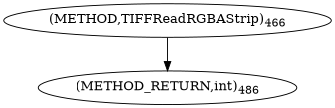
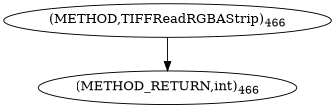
node "(METHOD_RETURN,int)": text "486" -> "466"
